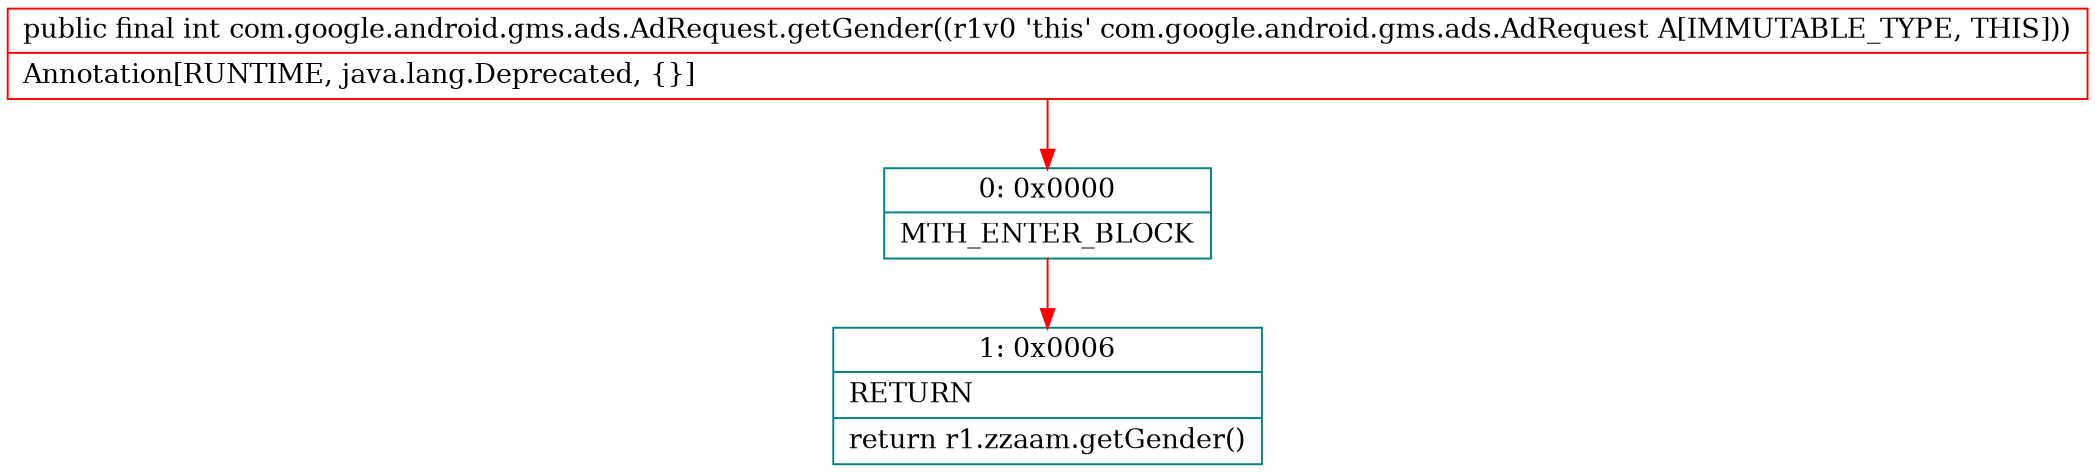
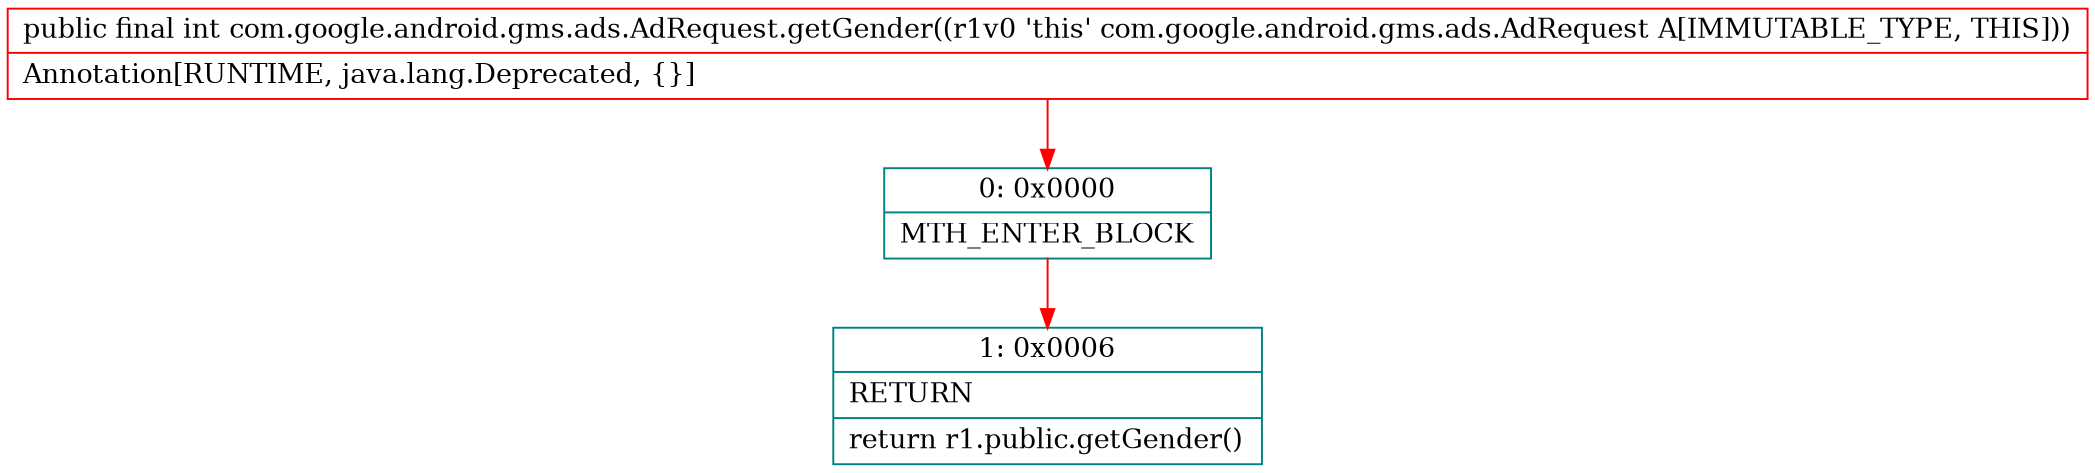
node "1: 0x0006": text "return r1.zzaam.getGender()" -> "return r1.public.getGender()"
